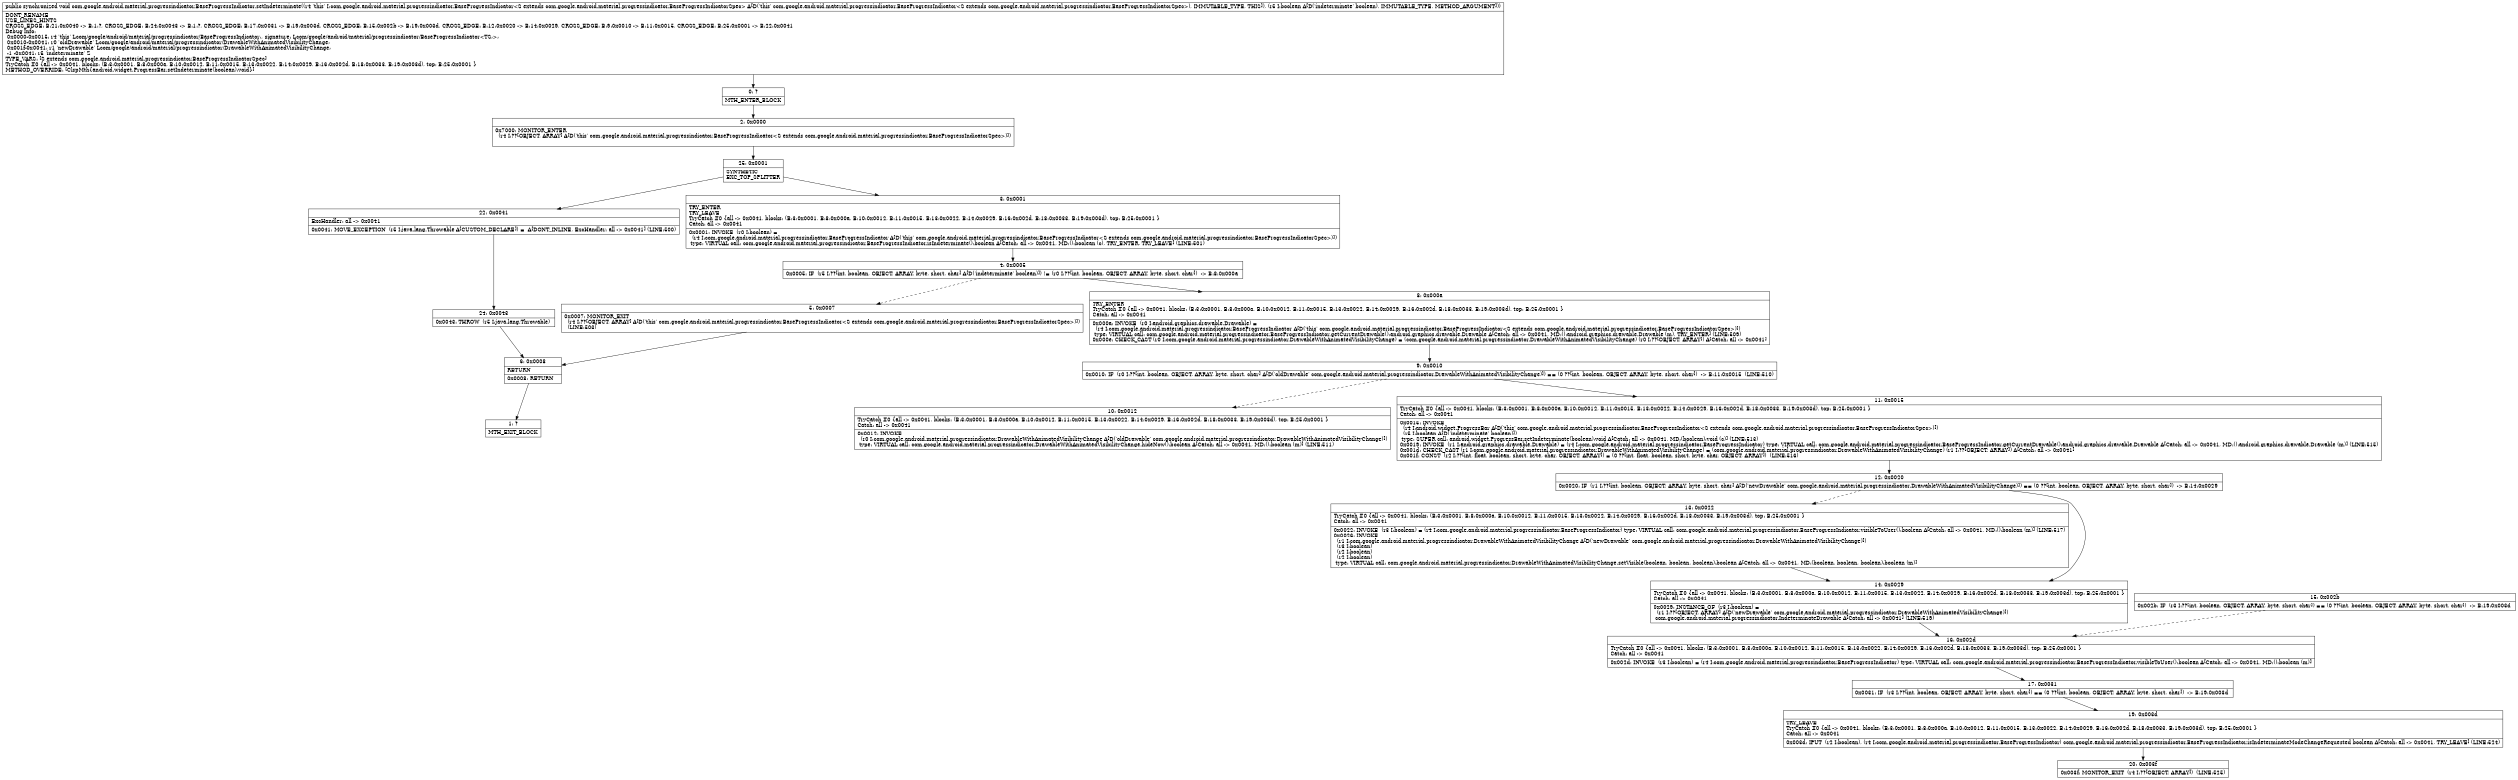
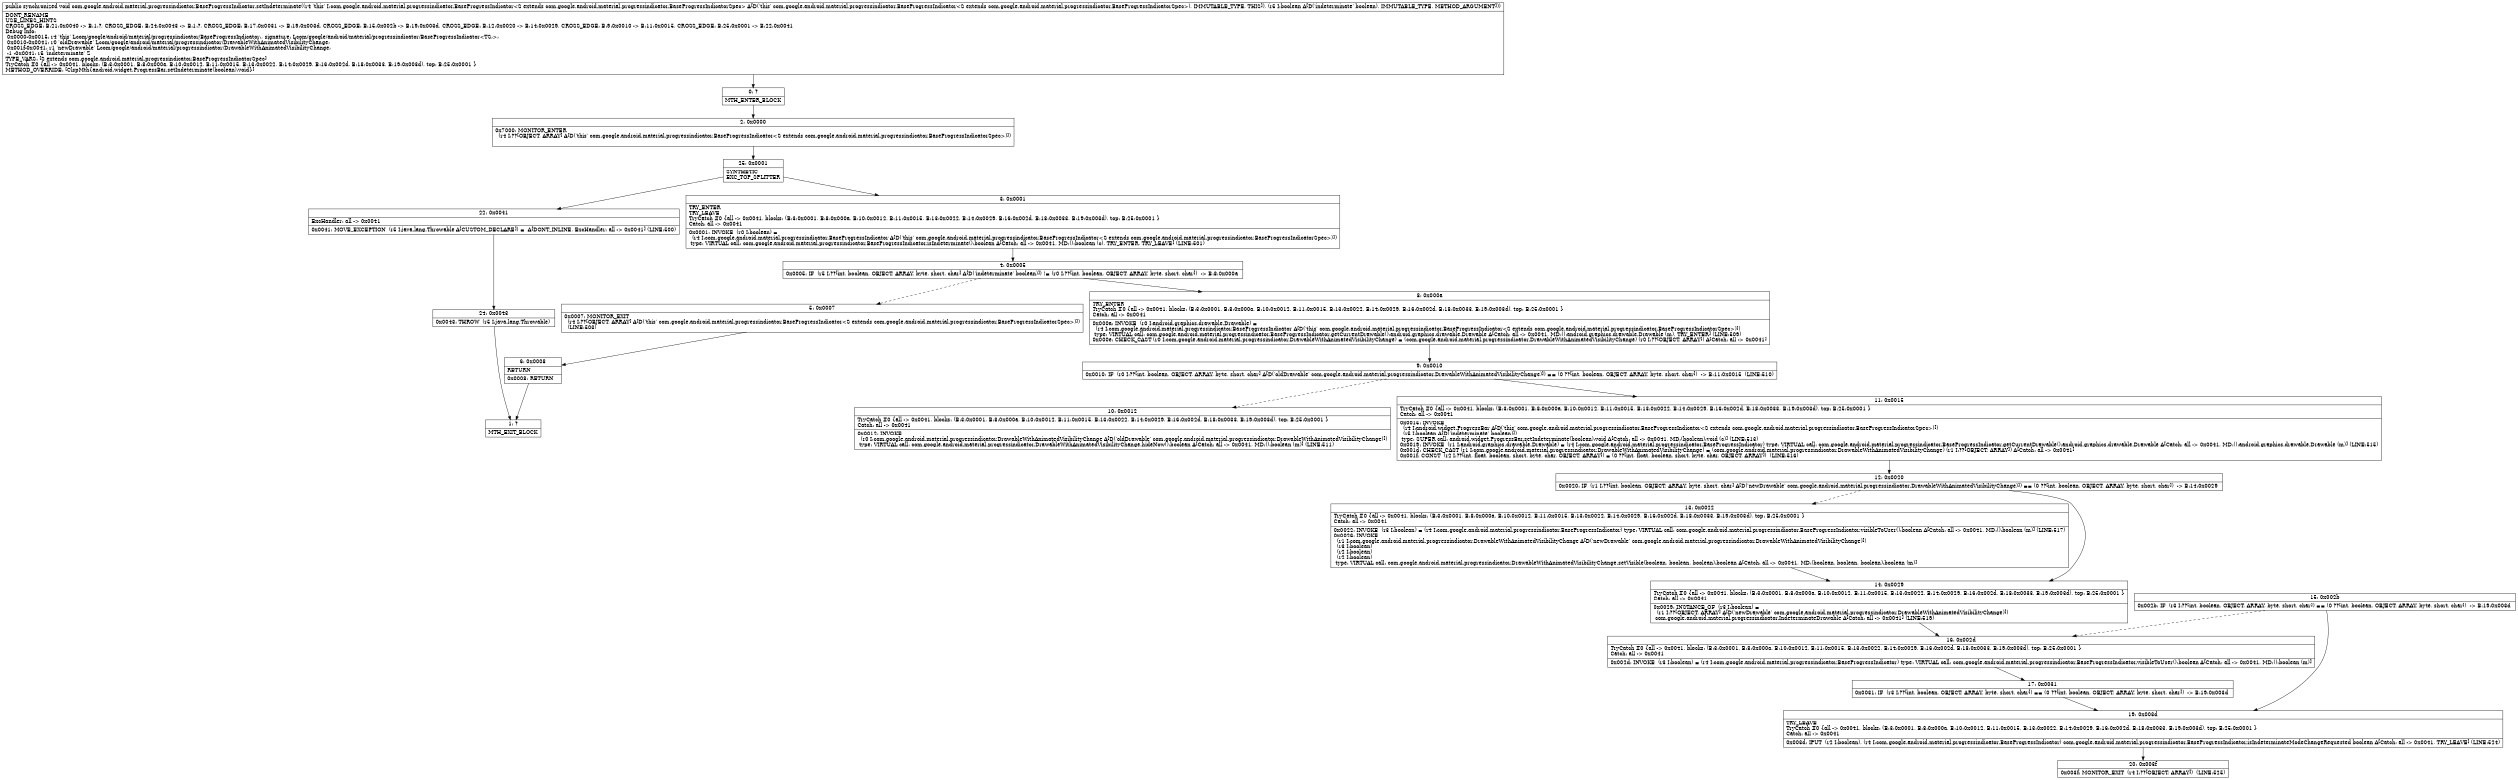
edge "24: 0x0043" -> "6: 0x0008": now "24: 0x0043" -> "1: ?"
edge "15: 0x002b" -> "19: 0x003d": added
